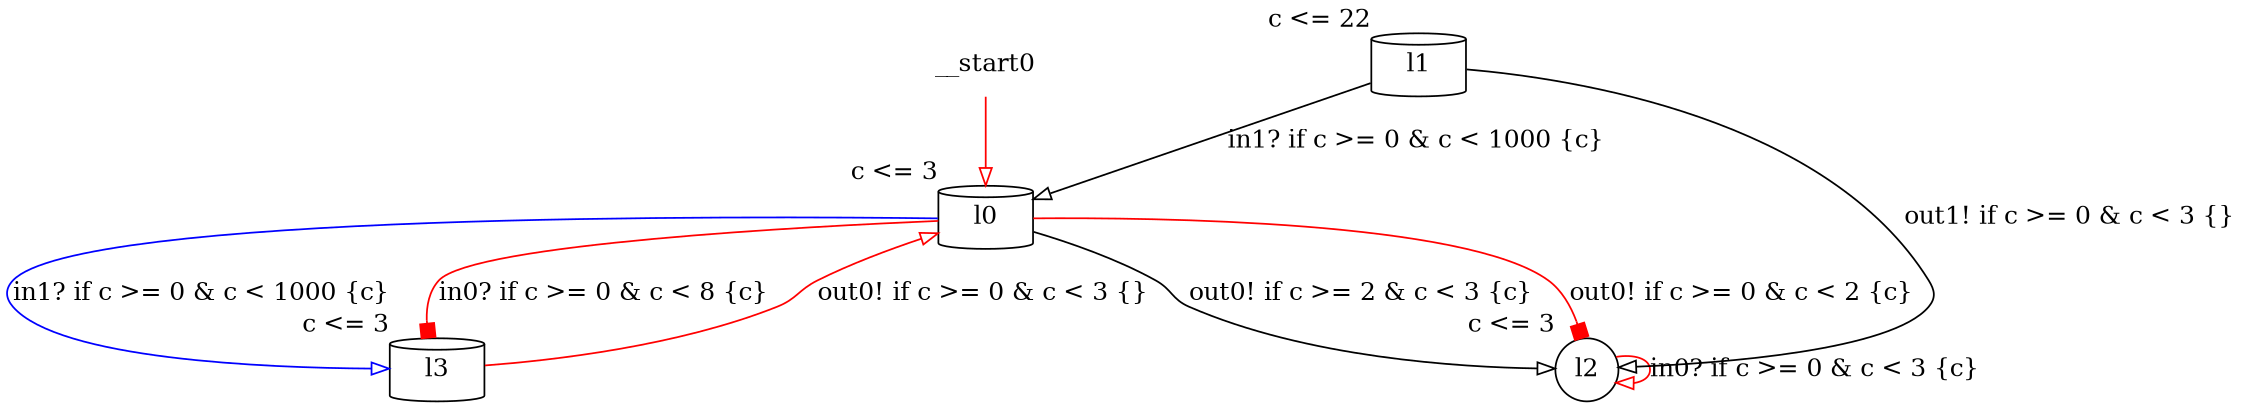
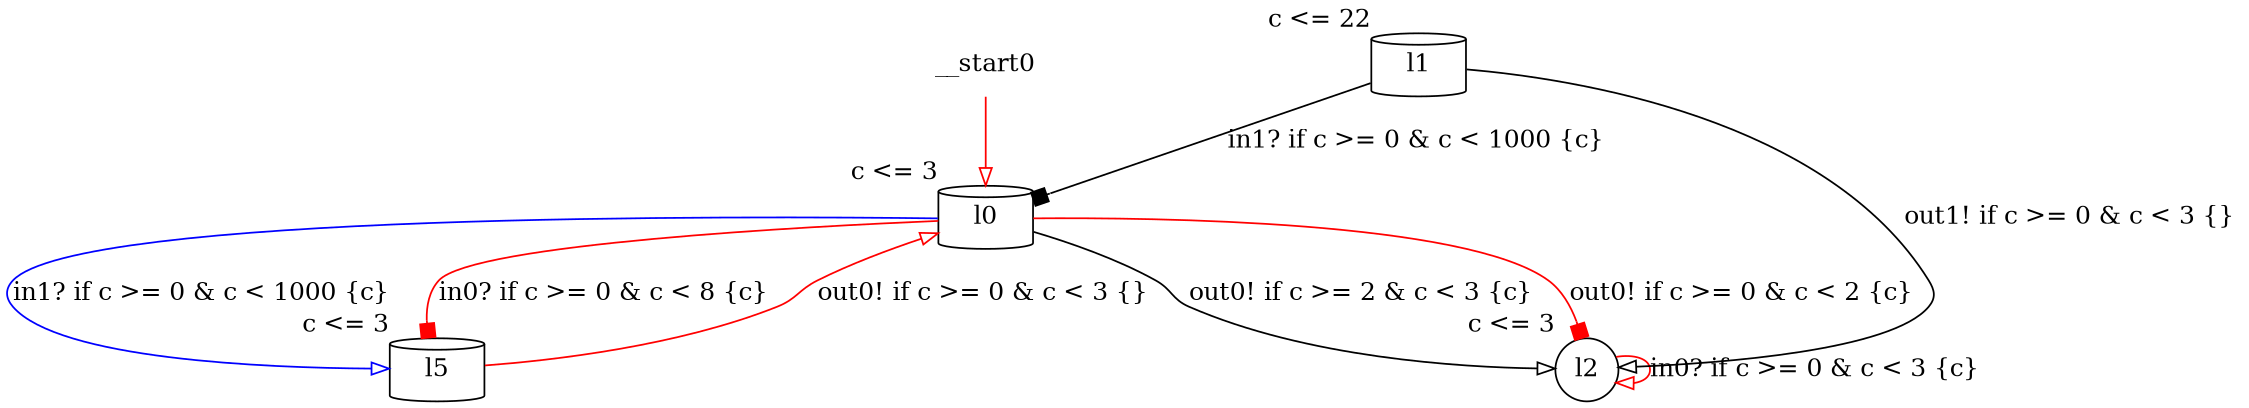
edge "l1 c <= 22" -> "l0 c <= 3": arrowhead onormal -> box
node "l3 c <= 3": label "l3 c <= 3" -> "l5 c <= 3"
